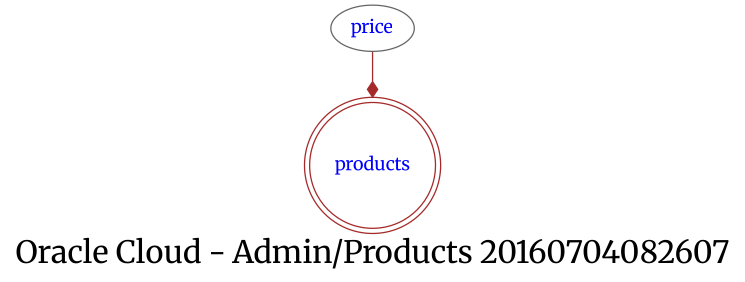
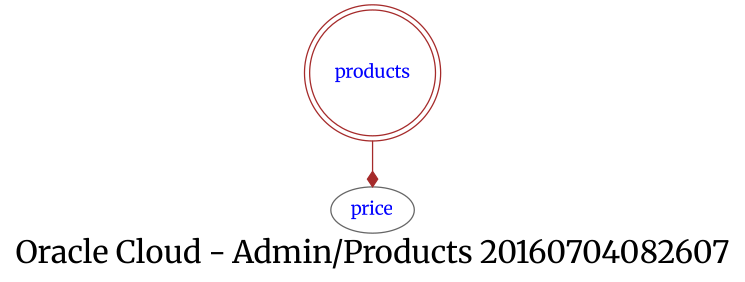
edge "price" -> "products": reversed
